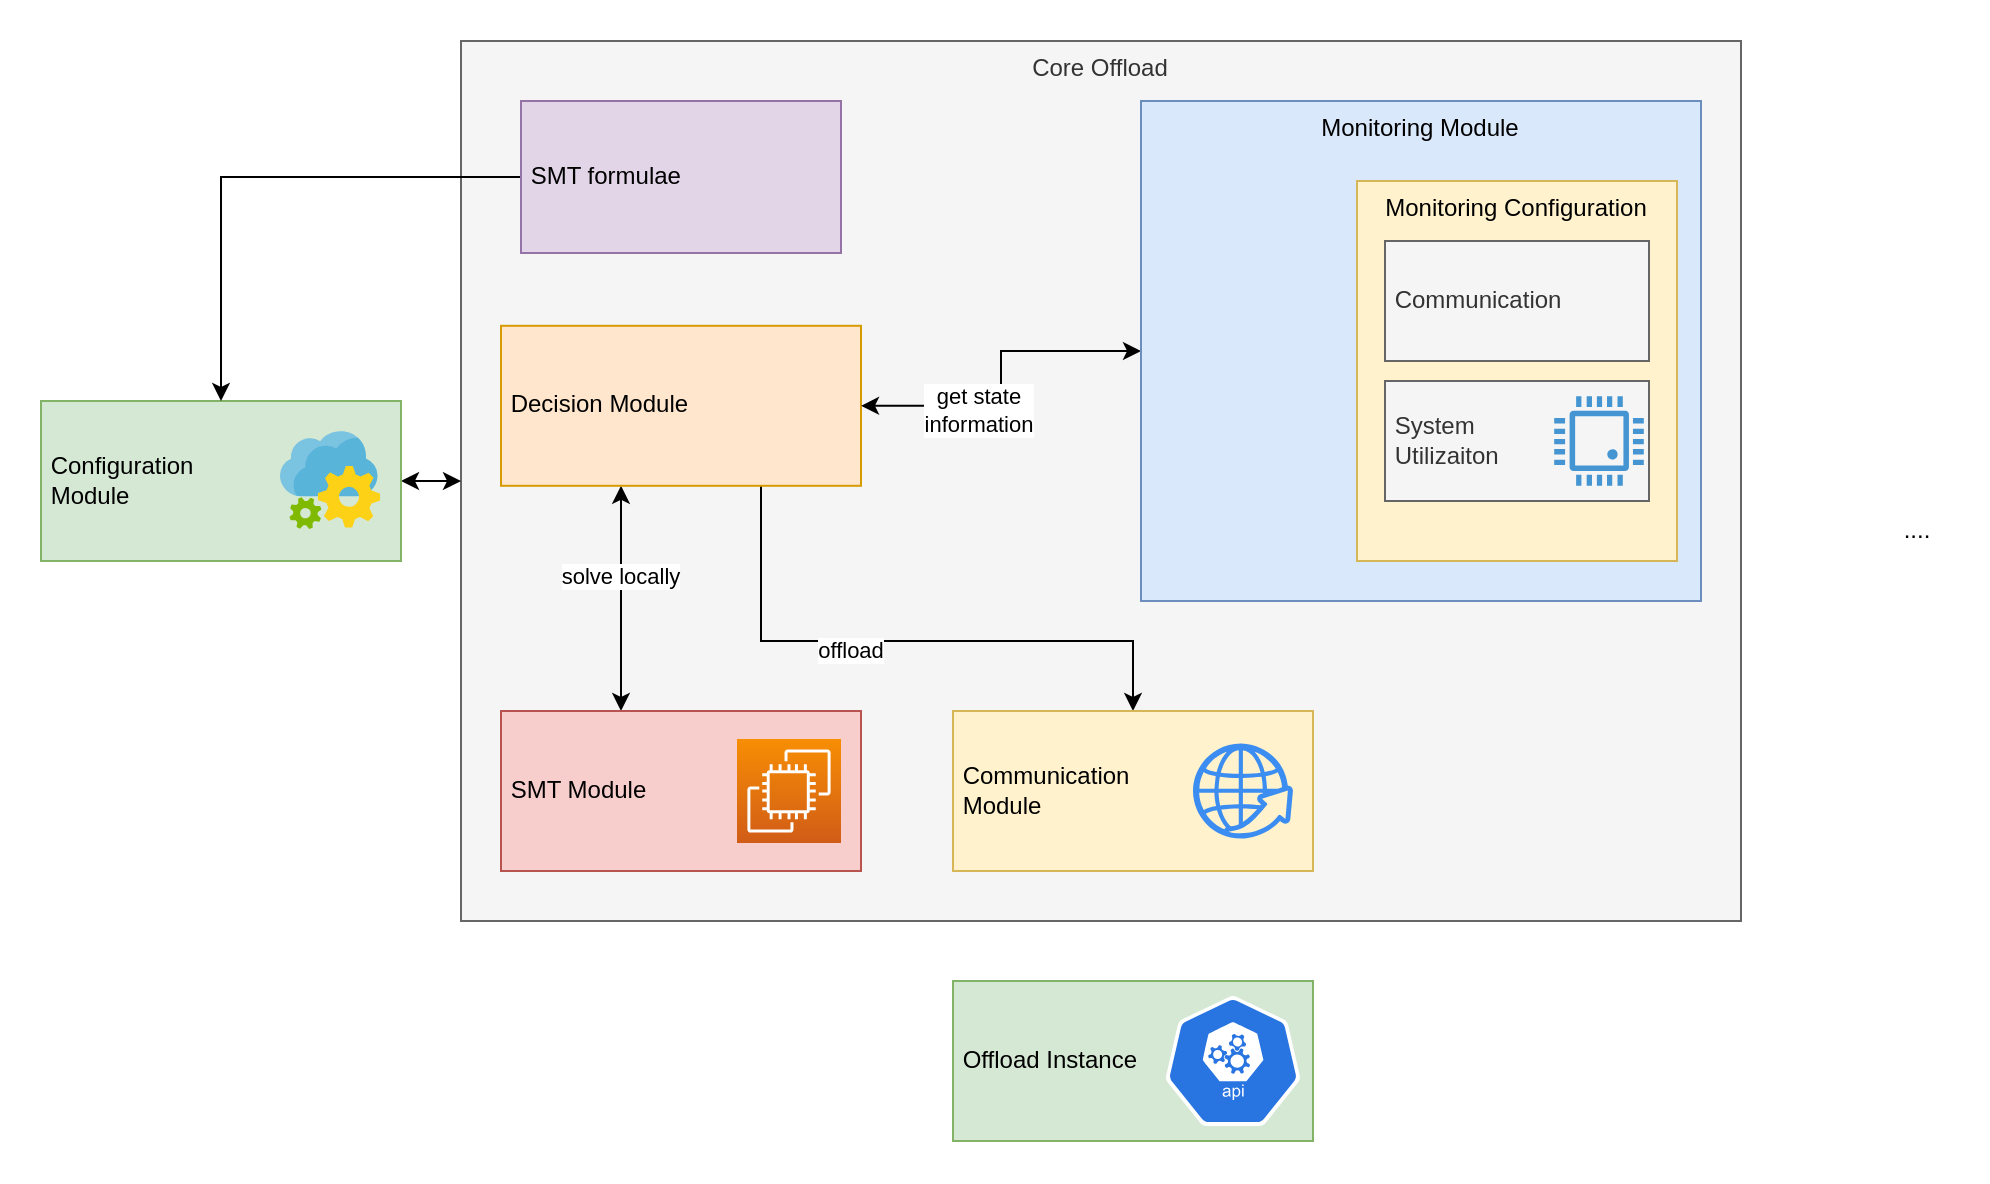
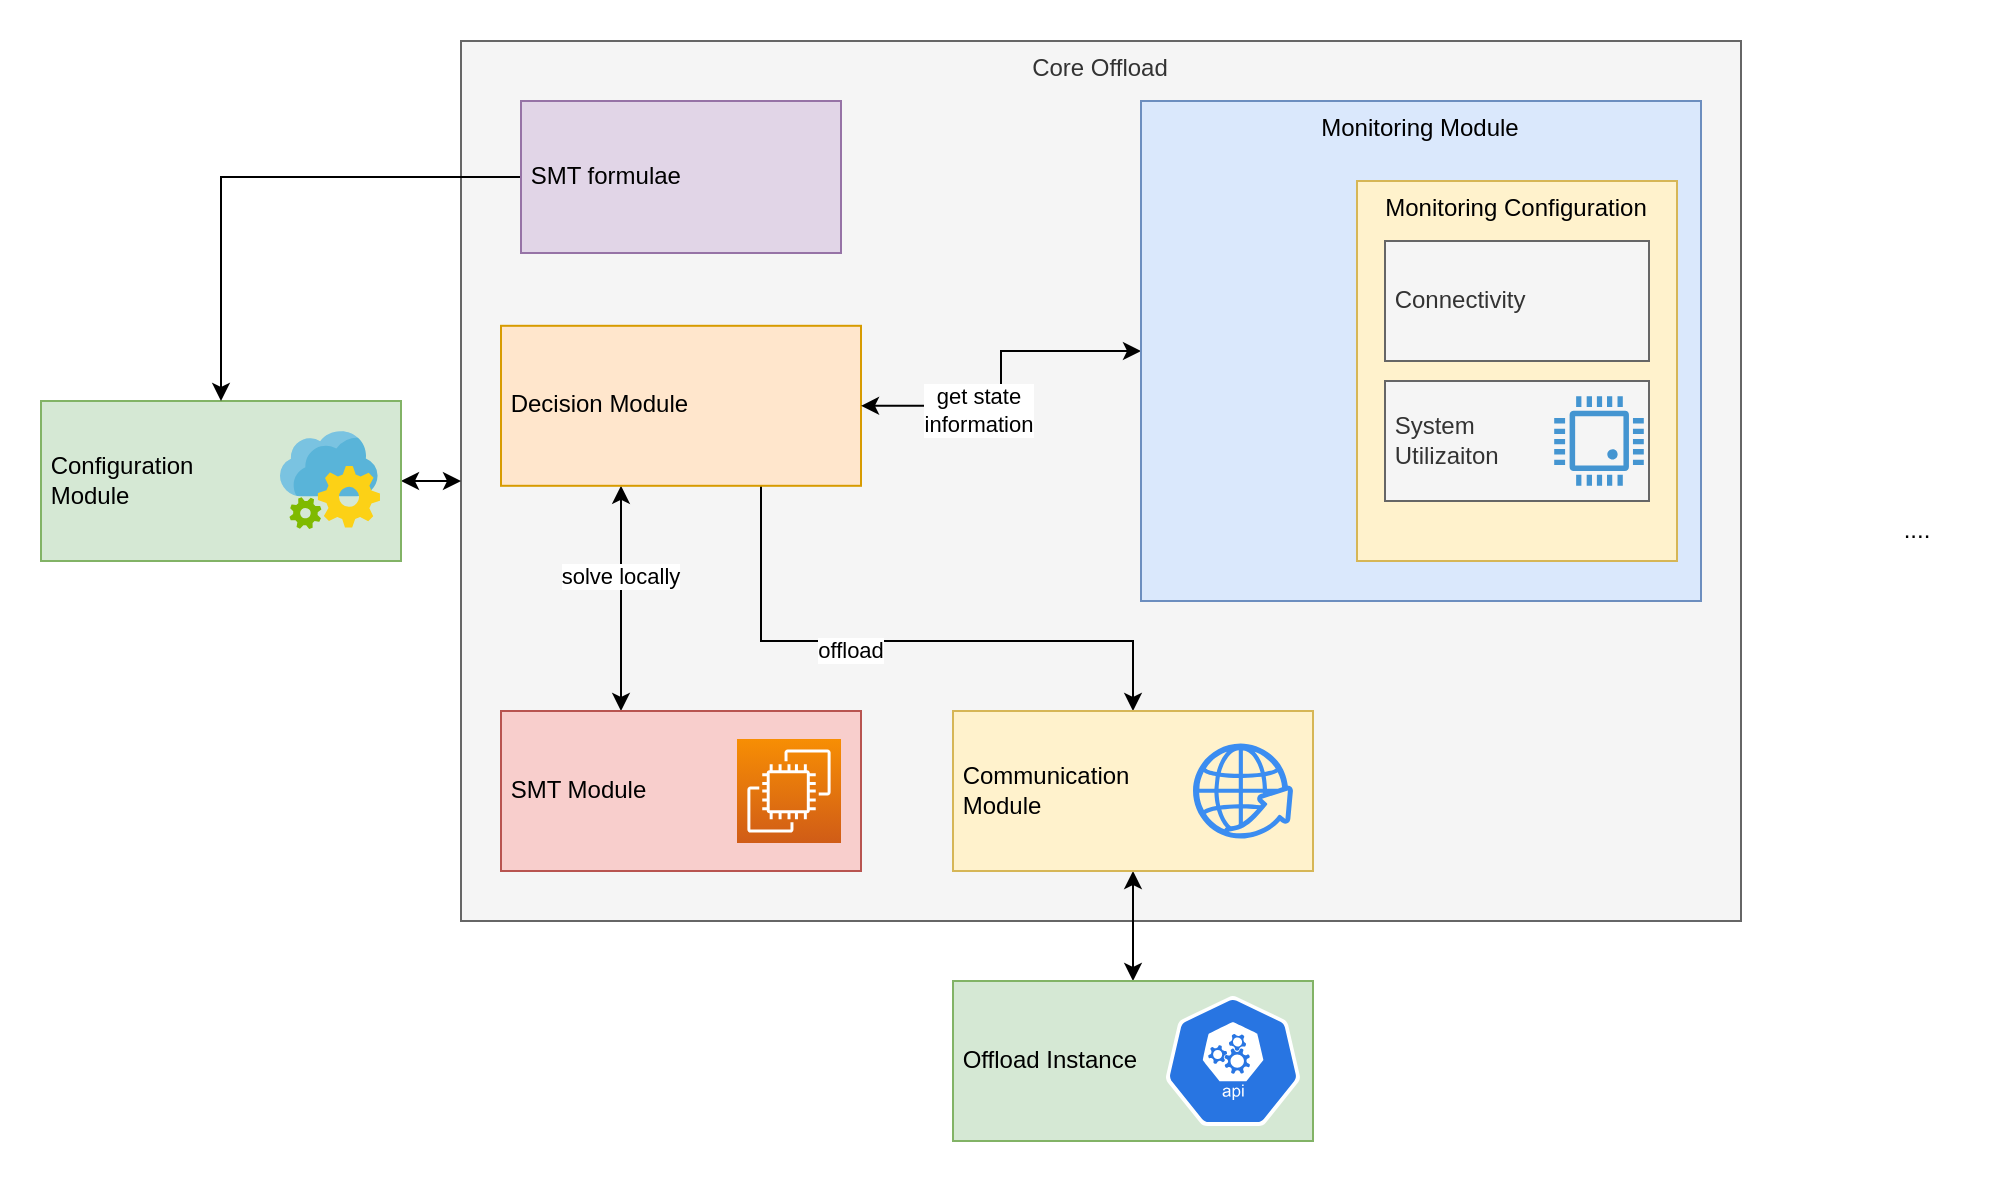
node "Communication": label "Communication" -> "Connectivity"
edge "Communication Module" -- "Offload Instance": added
